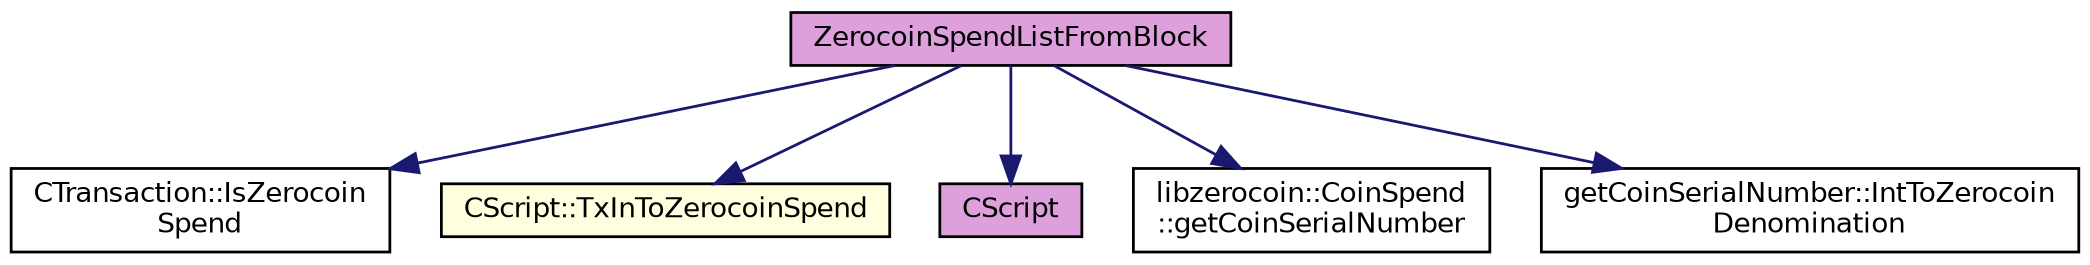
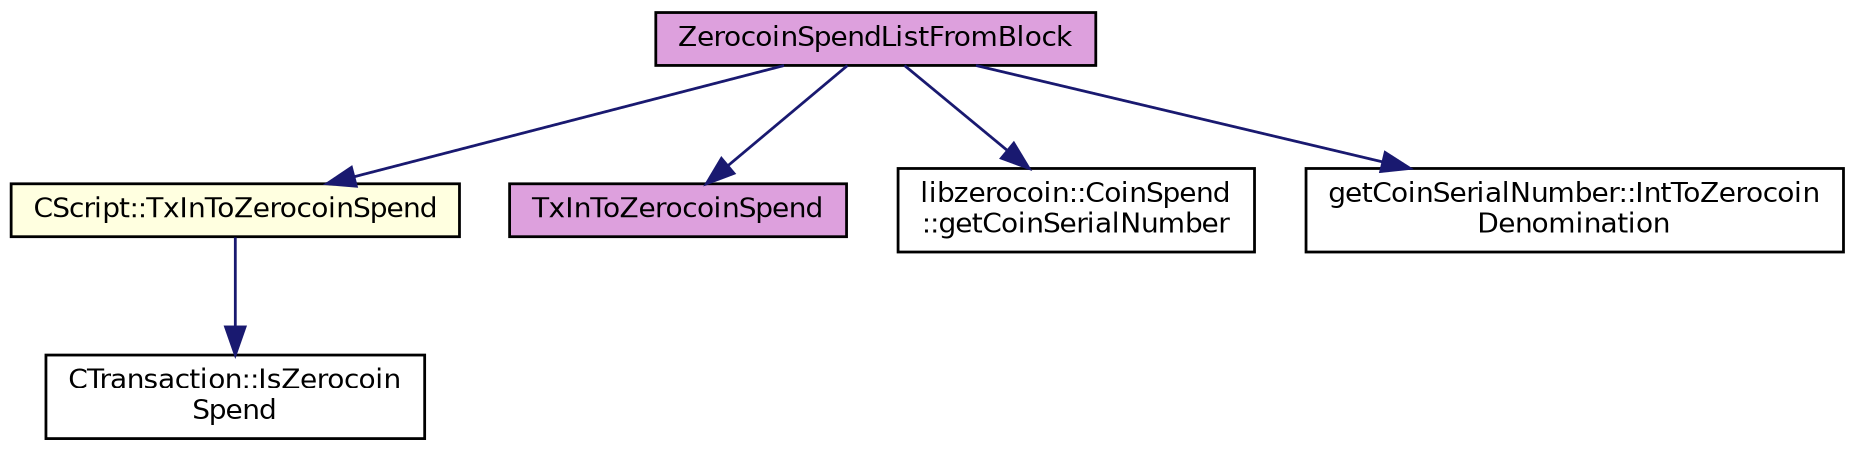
edge "ZerocoinSpendListFromBlock" -> "CTransaction::IsZerocoin Spend": now "CScript::TxInToZerocoinSpend" -> "CTransaction::IsZerocoin Spend"
node "CScript": label "CScript" -> "TxInToZerocoinSpend"
